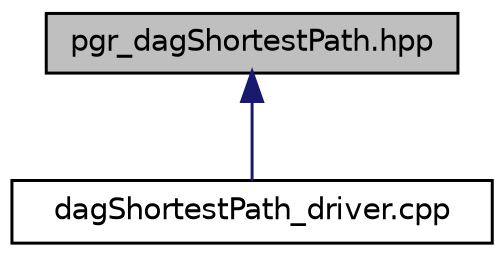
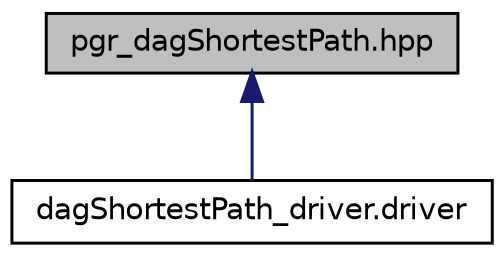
node "dagShortestPath_driver.cpp": label "dagShortestPath_driver.cpp" -> "dagShortestPath_driver.driver"
